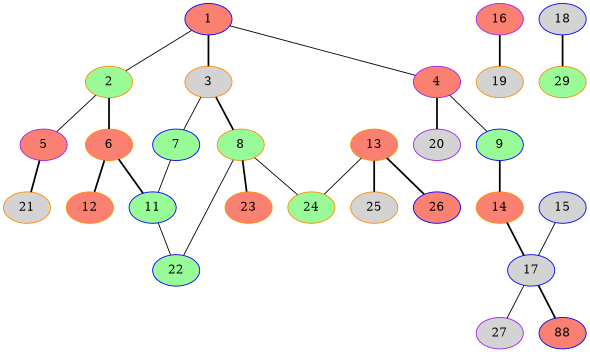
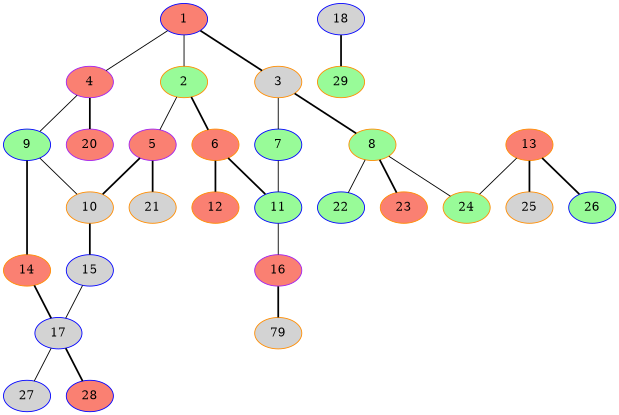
node "19": label "19" -> "79"
node "20": fillcolor lightgrey -> salmon
node "10": added
node "26": fillcolor salmon -> palegreen
edge "11" -- "22": now "11" -- "16"
node "27": color purple -> blue
node "88": label "88" -> "28"
